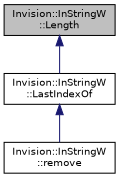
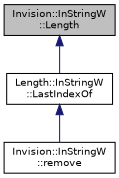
node "Invision::InStringW ::LastIndexOf": label "Invision::InStringW ::LastIndexOf" -> "Length::InStringW ::LastIndexOf"
